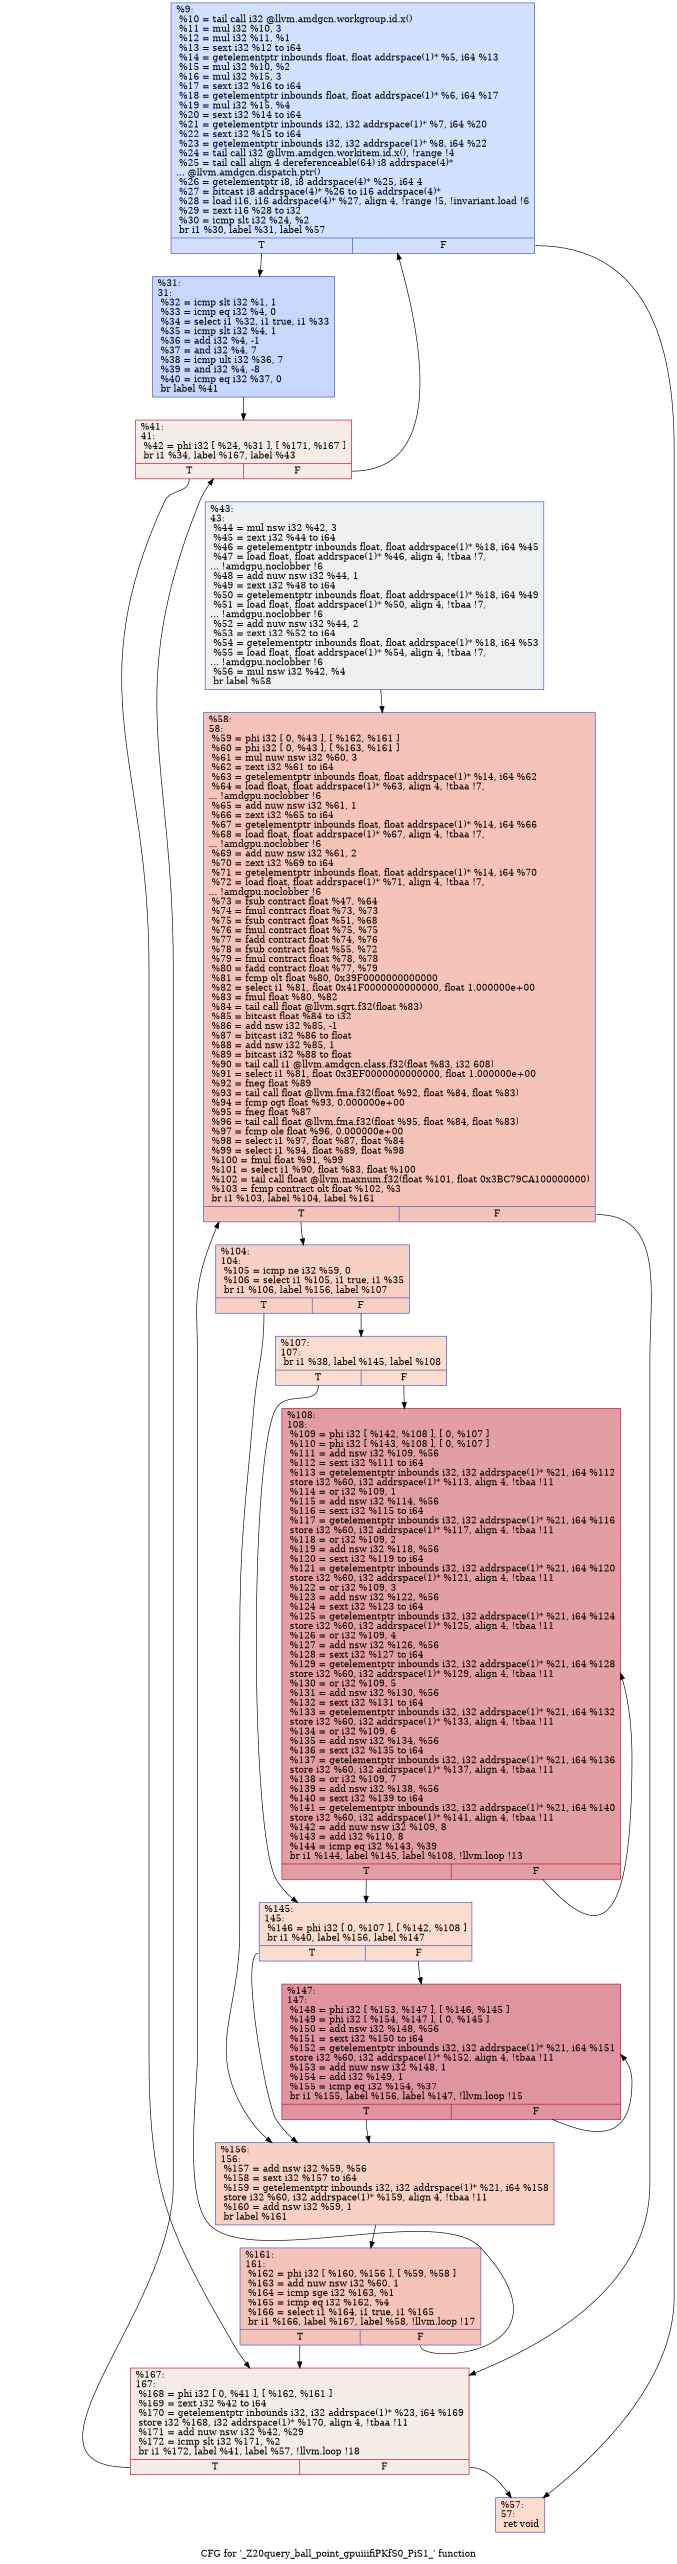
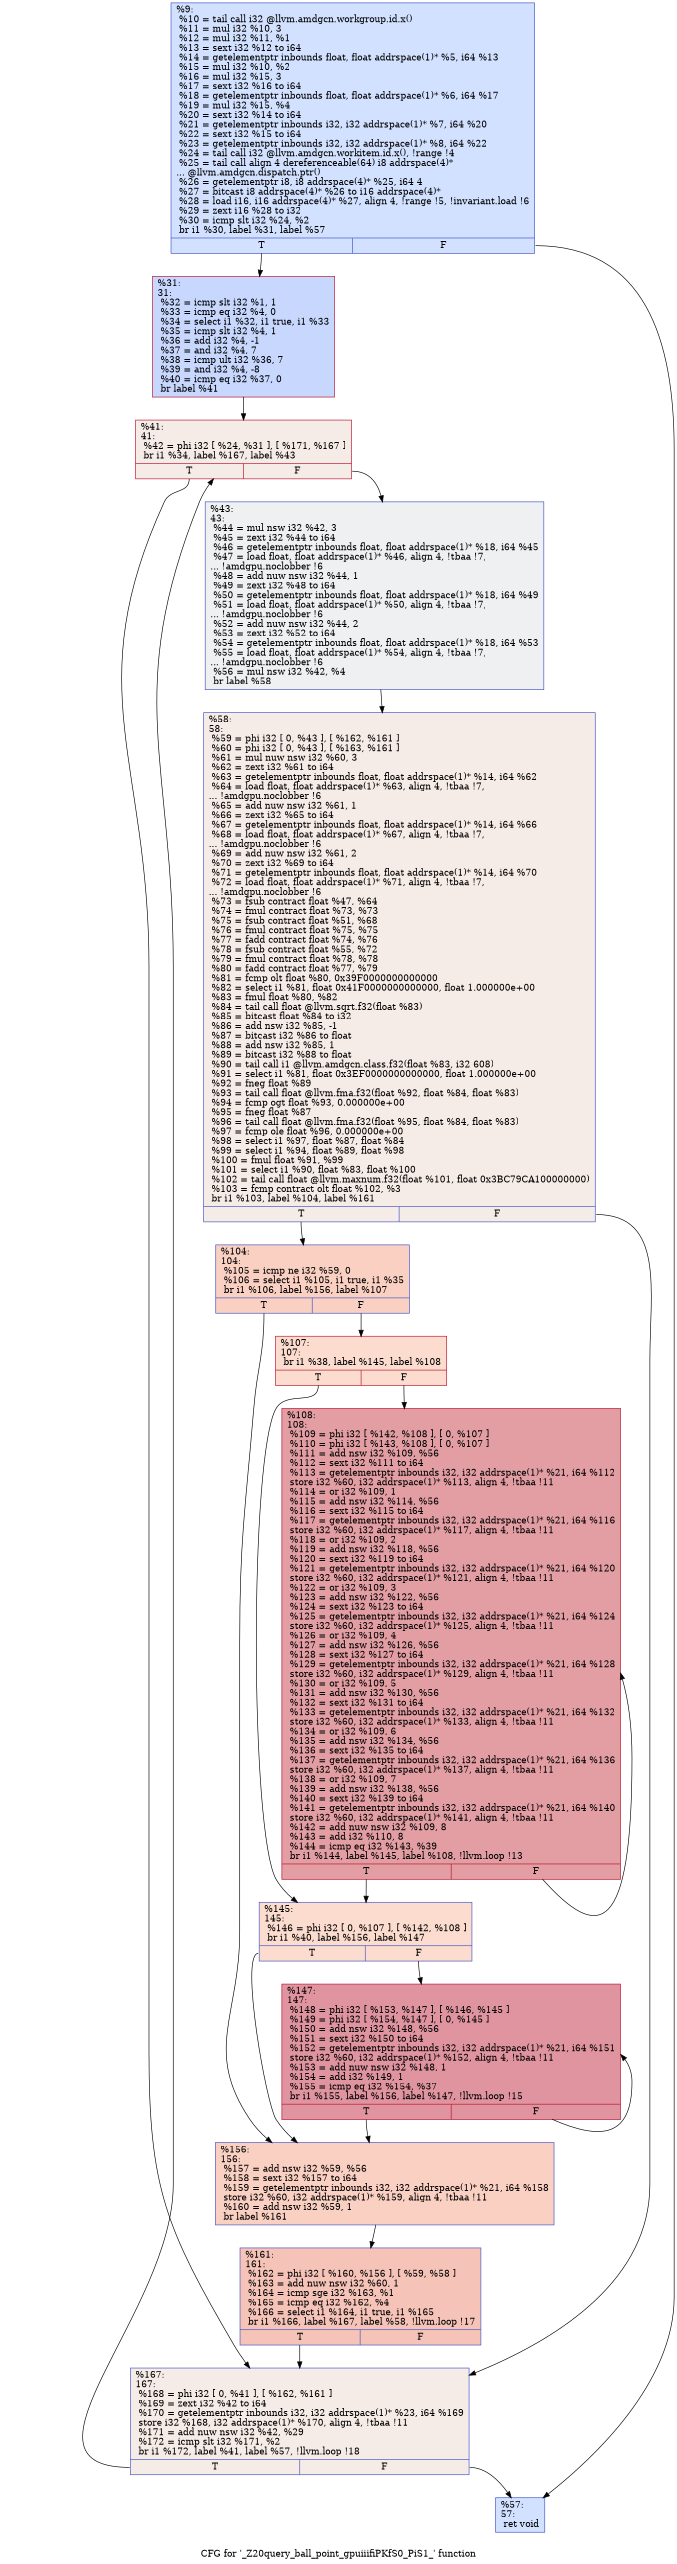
node "%31:": color #3d50c3ff -> #b70d28ff
edge "%41:" -> "%9:": now "%41:" -> "%43:"
node "%58:": fillcolor #e8765c70 -> #ead5c970
node "%107:": color #3d50c3ff -> #b70d28ff
edge "%161:" -> "%58:": removed
node "%167:": color #b70d28ff -> #3d50c3ff
node "%57:": fillcolor #f7af9170 -> #9abbff70
